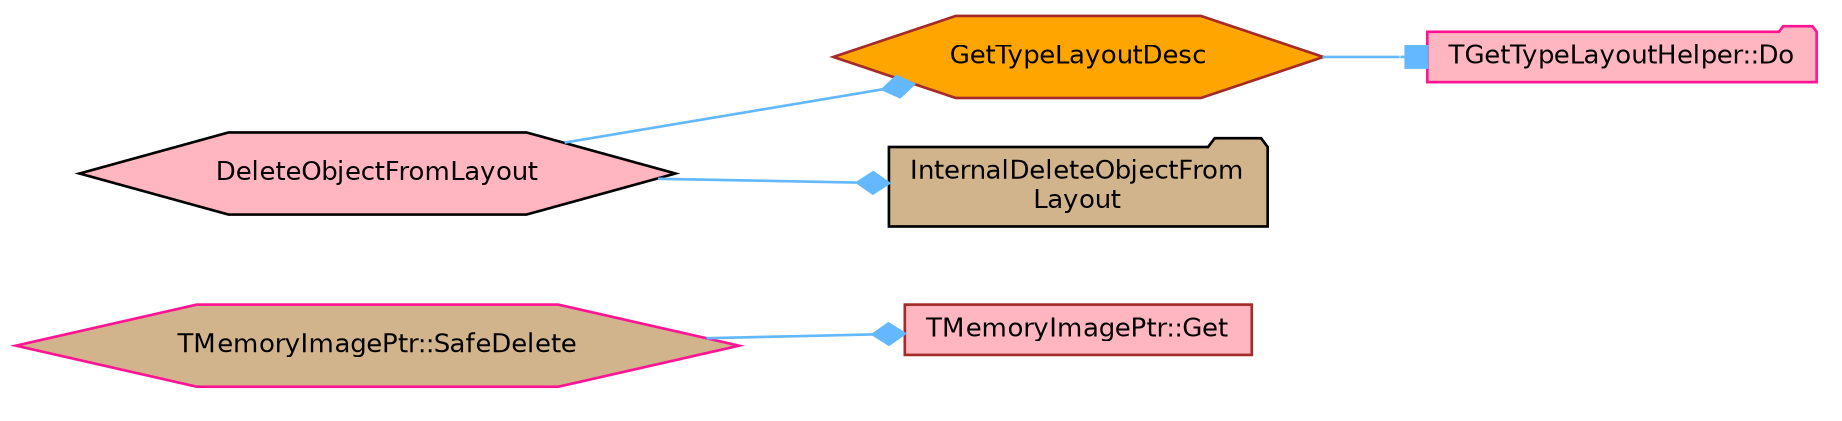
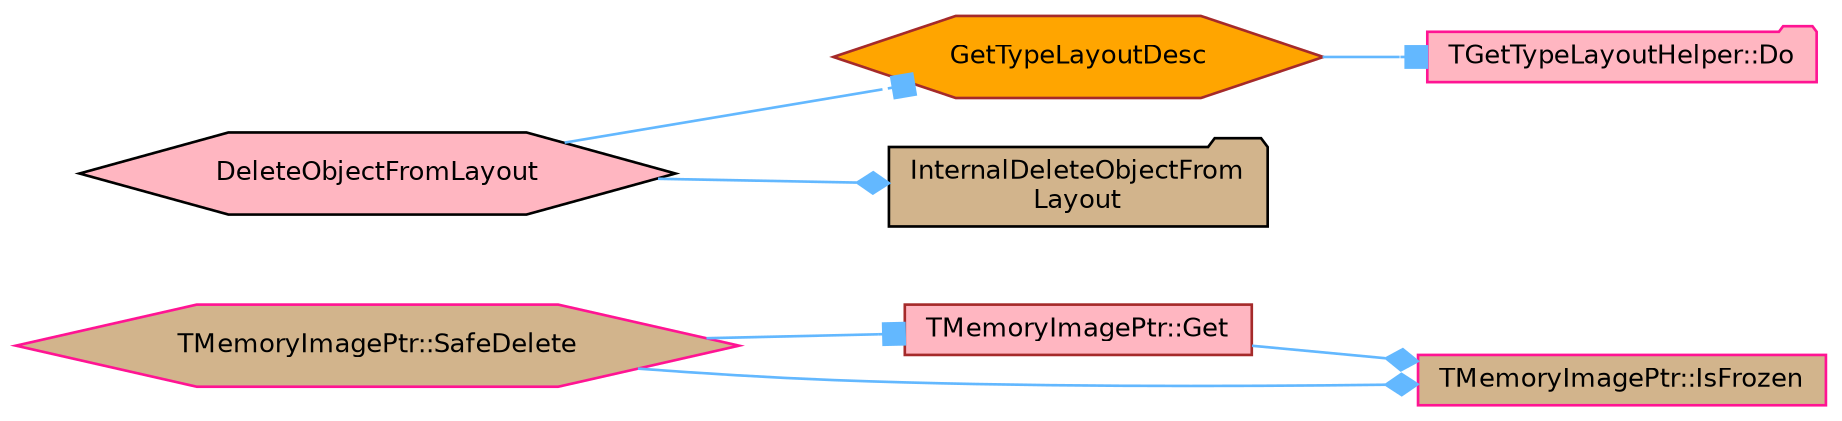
edge "DeleteObjectFromLayout" -> "GetTypeLayoutDesc": arrowhead diamond -> box
edge "TMemoryImagePtr::SafeDelete" -> "TMemoryImagePtr::Get": arrowhead diamond -> box
node "TMemoryImagePtr::IsFrozen": added
